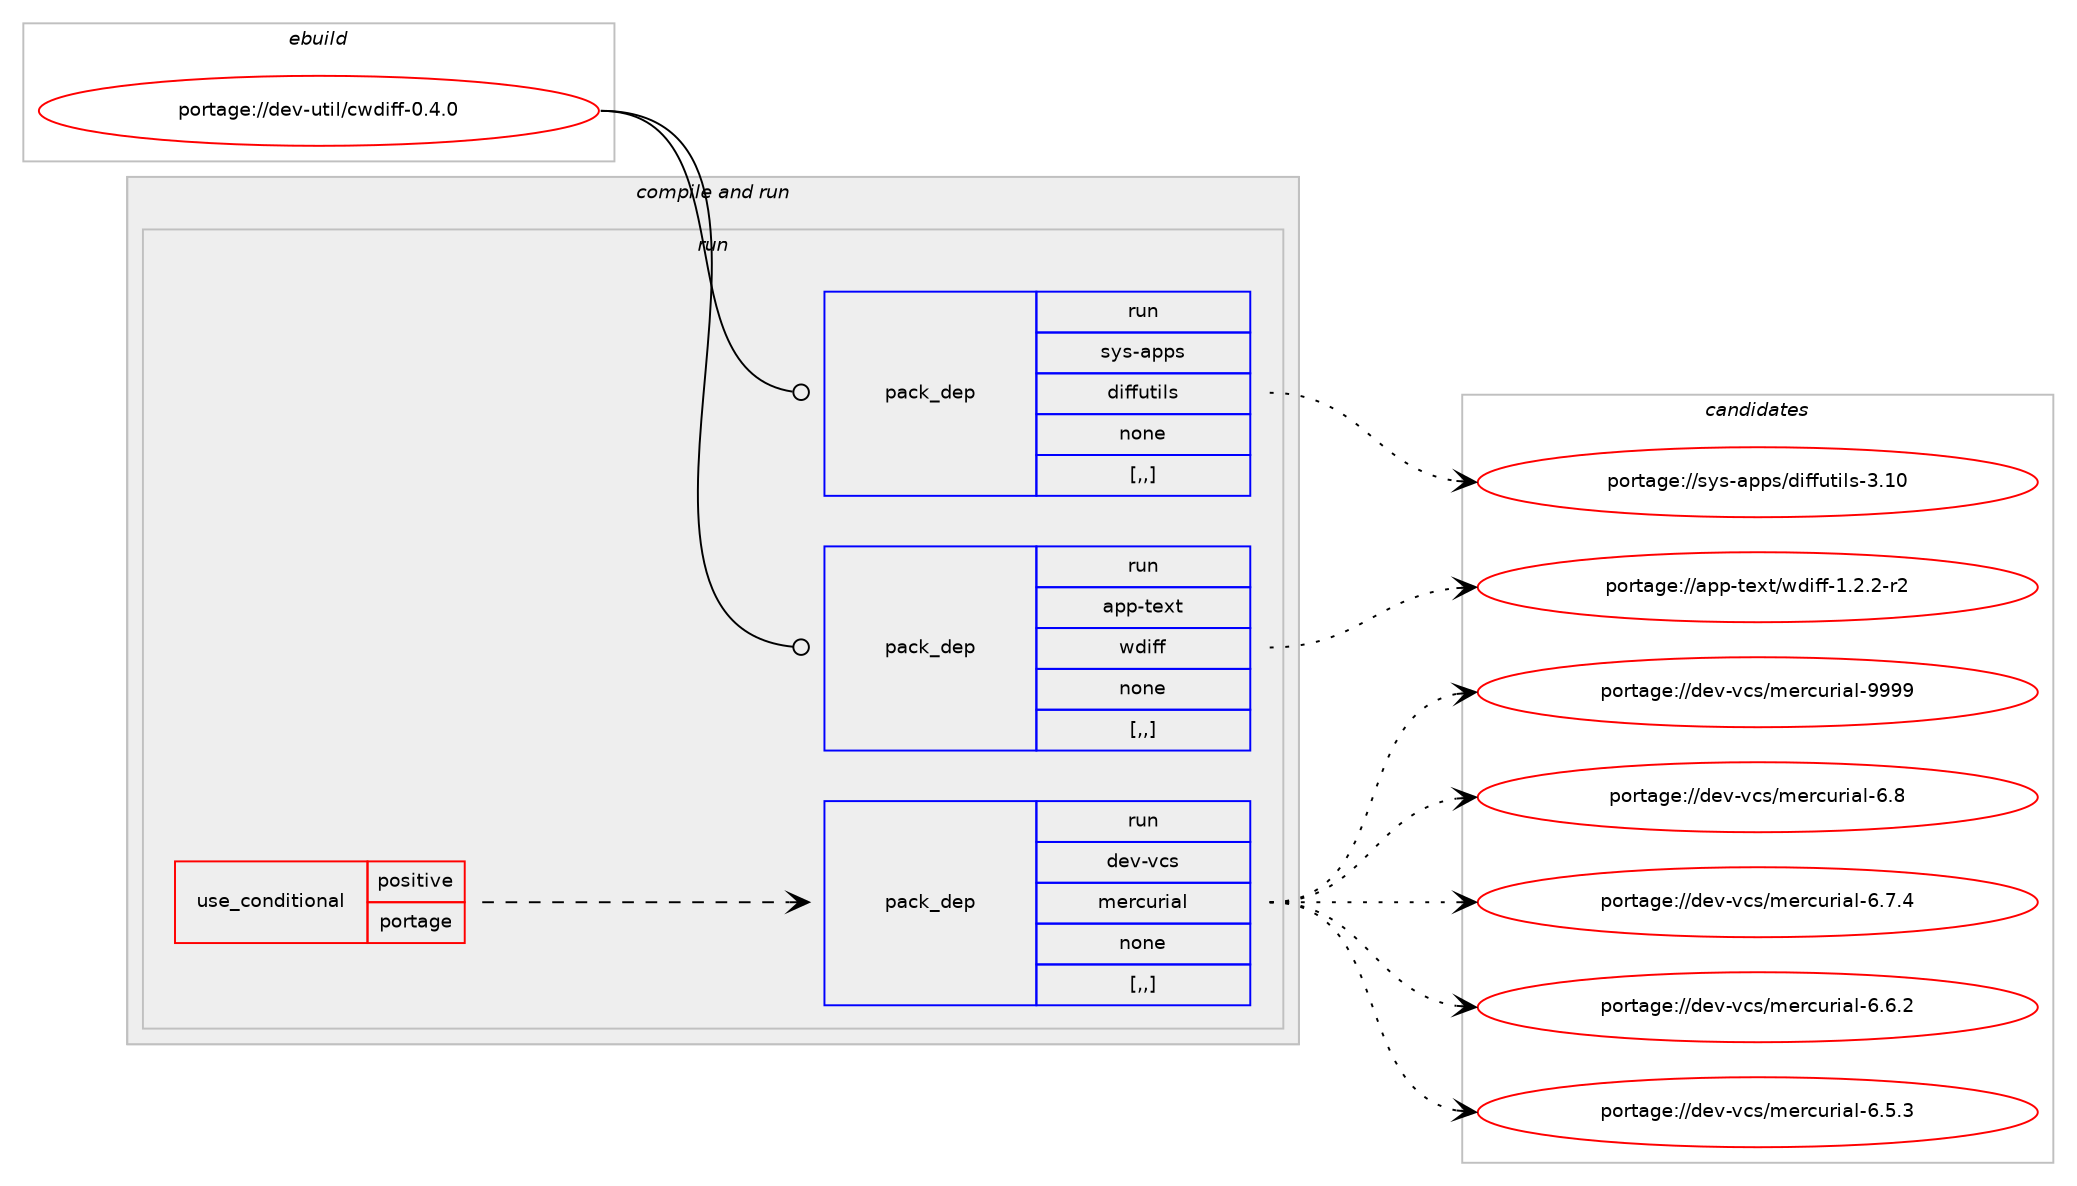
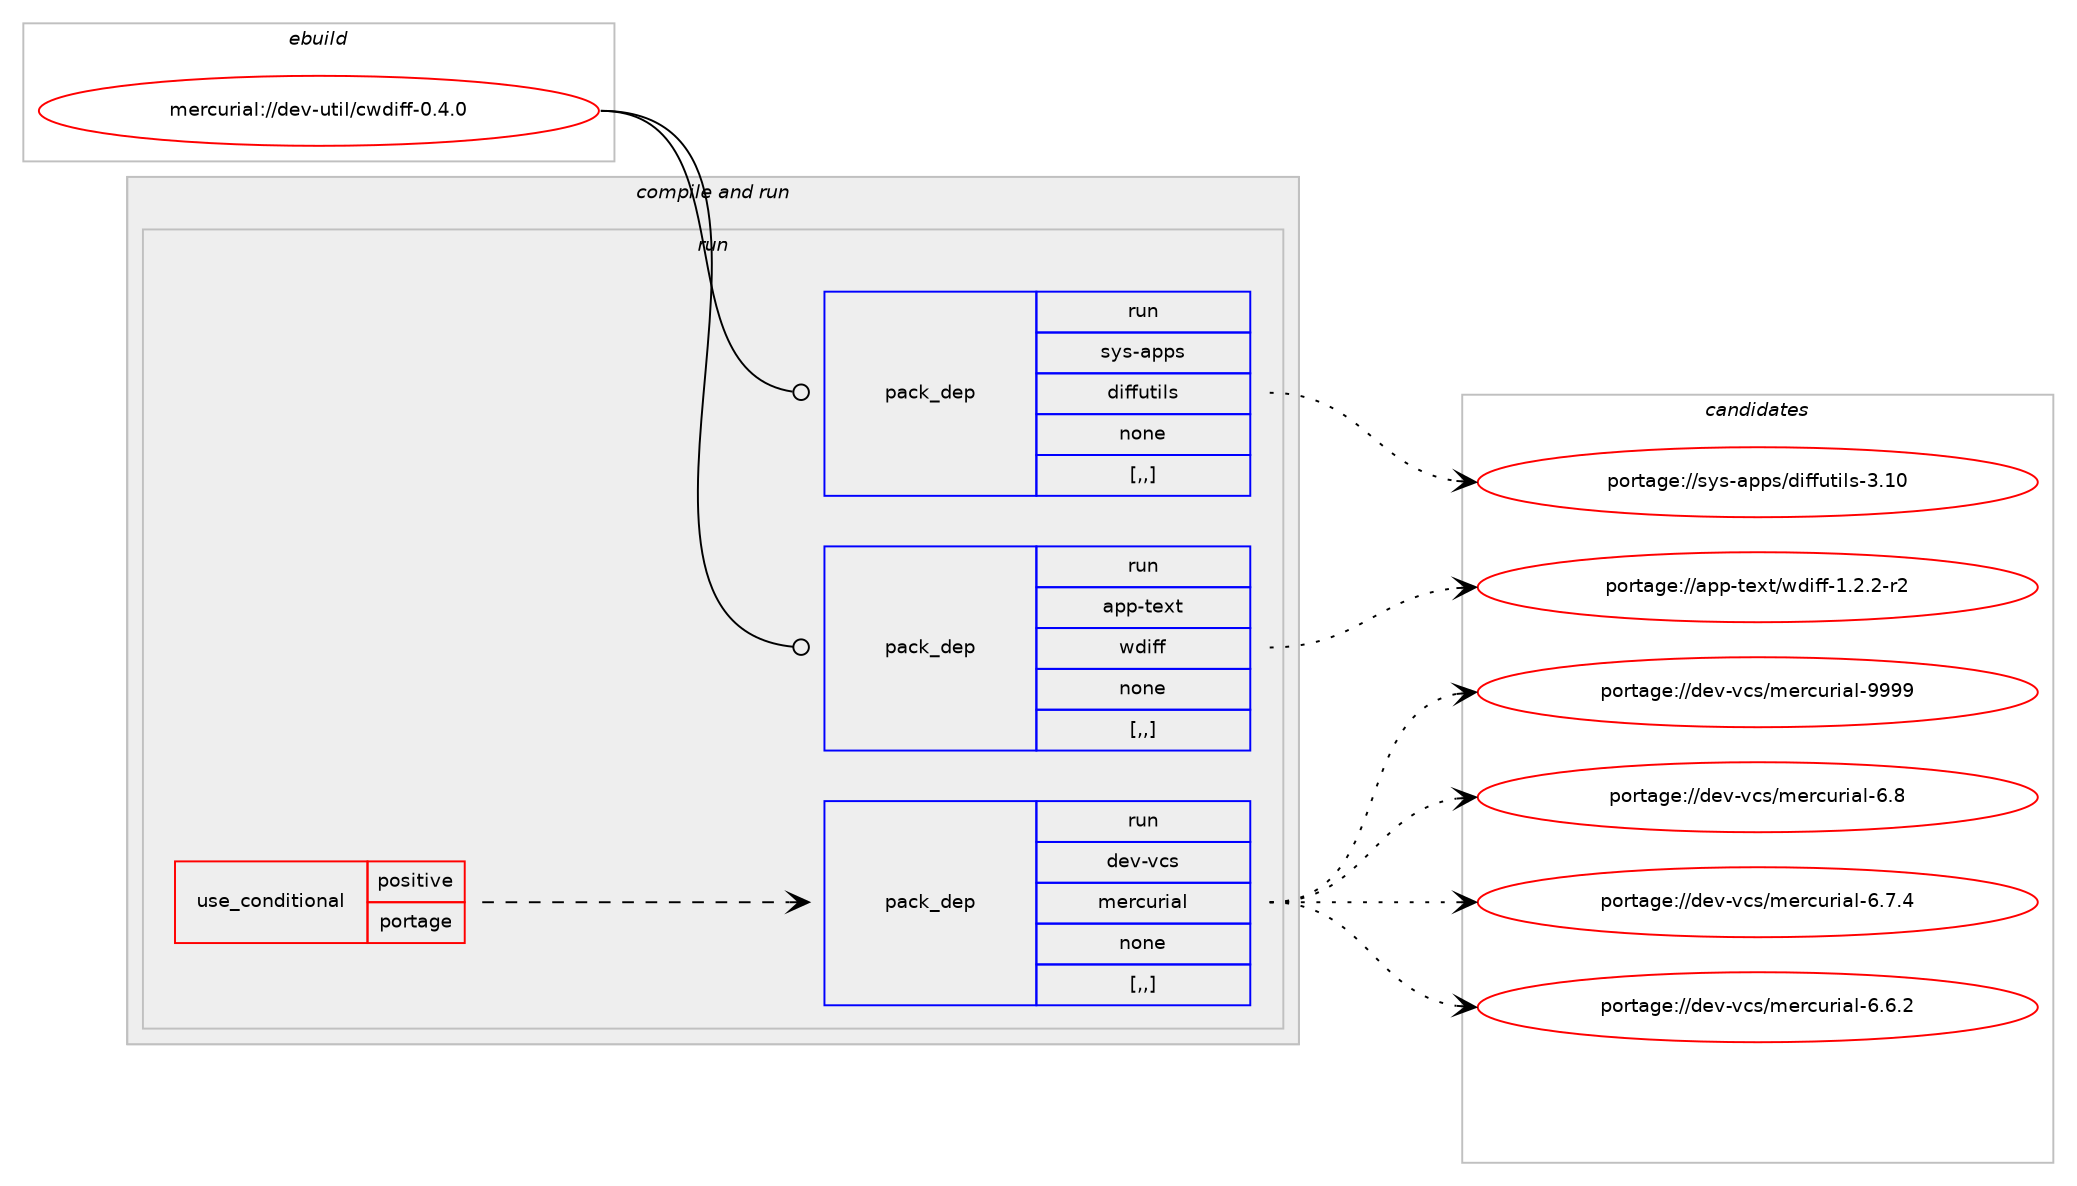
node "portage://dev-util/cwdiff-0.4.0": label "portage://dev-util/cwdiff-0.4.0" -> "mercurial://dev-util/cwdiff-0.4.0"
node "portage://dev-vcs/mercurial-6.5.3": removed
